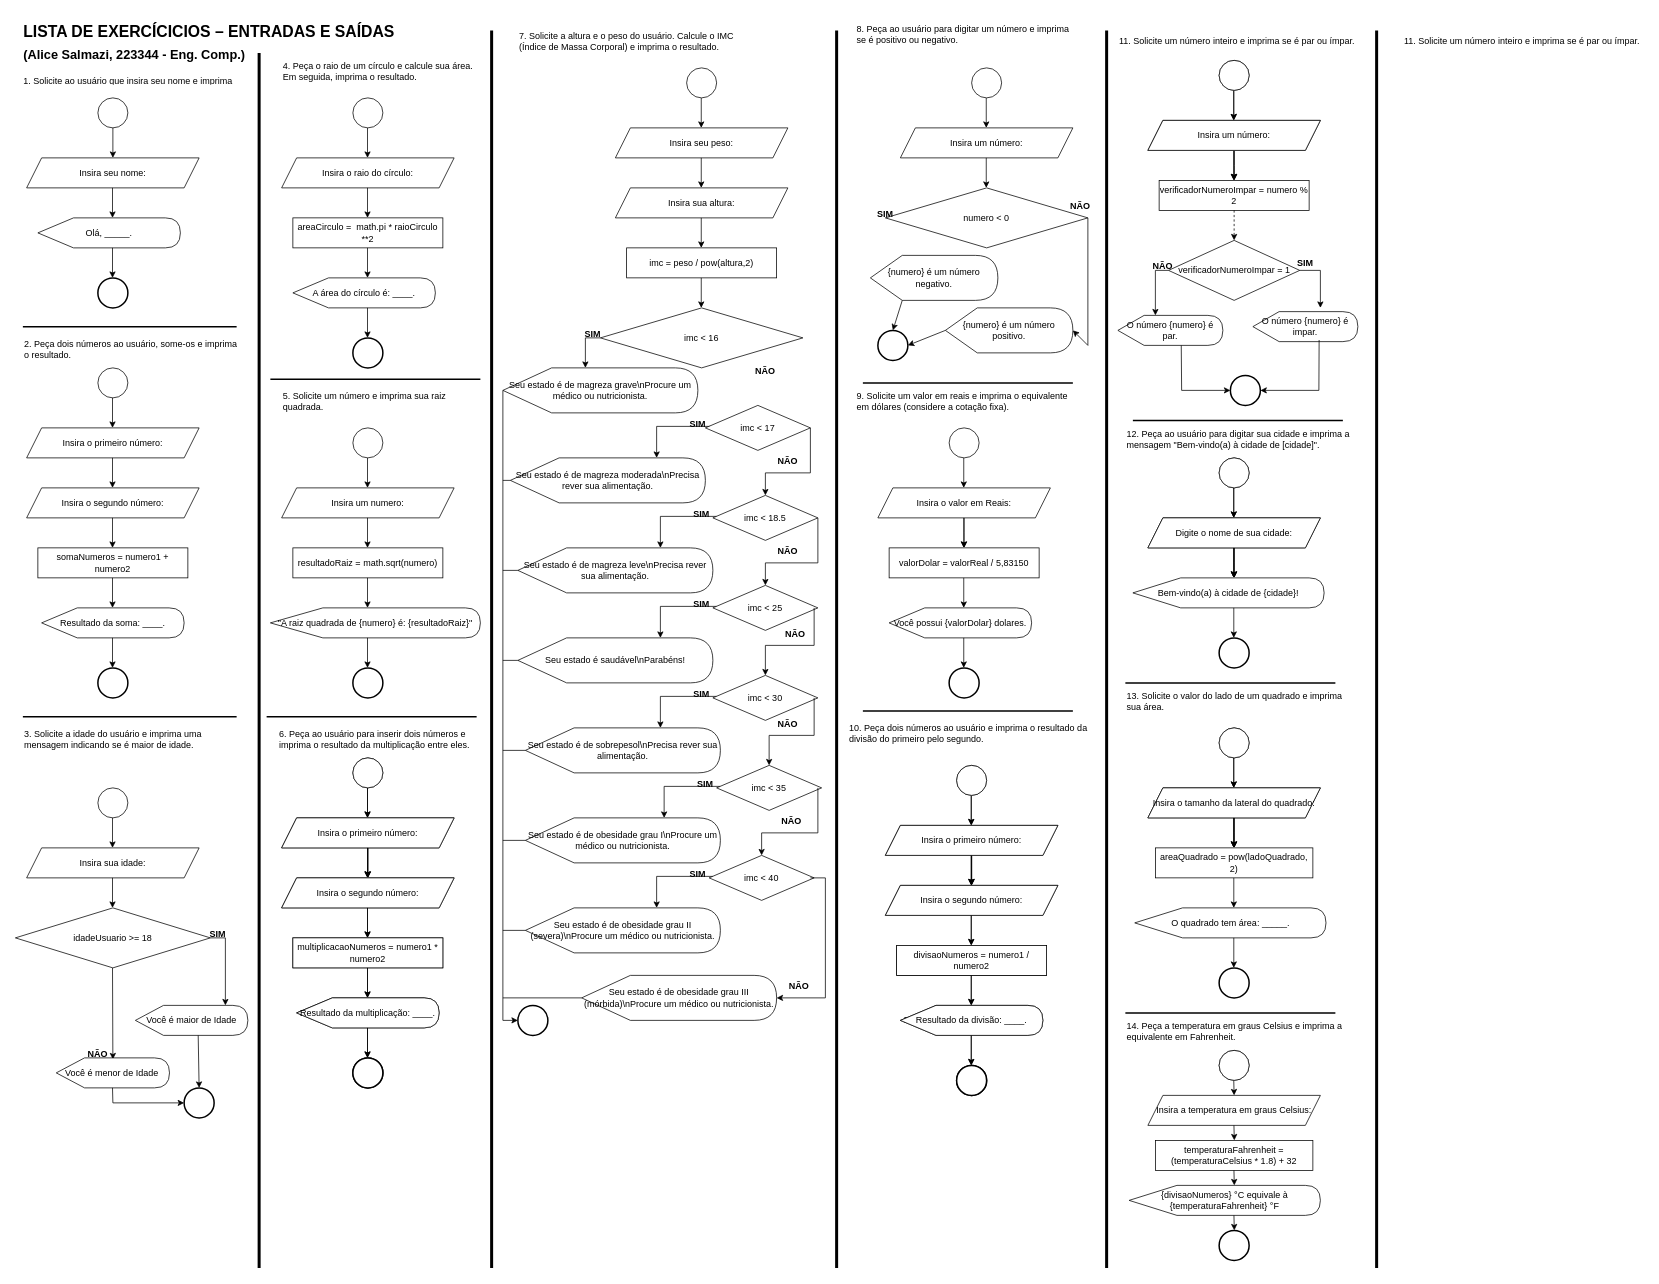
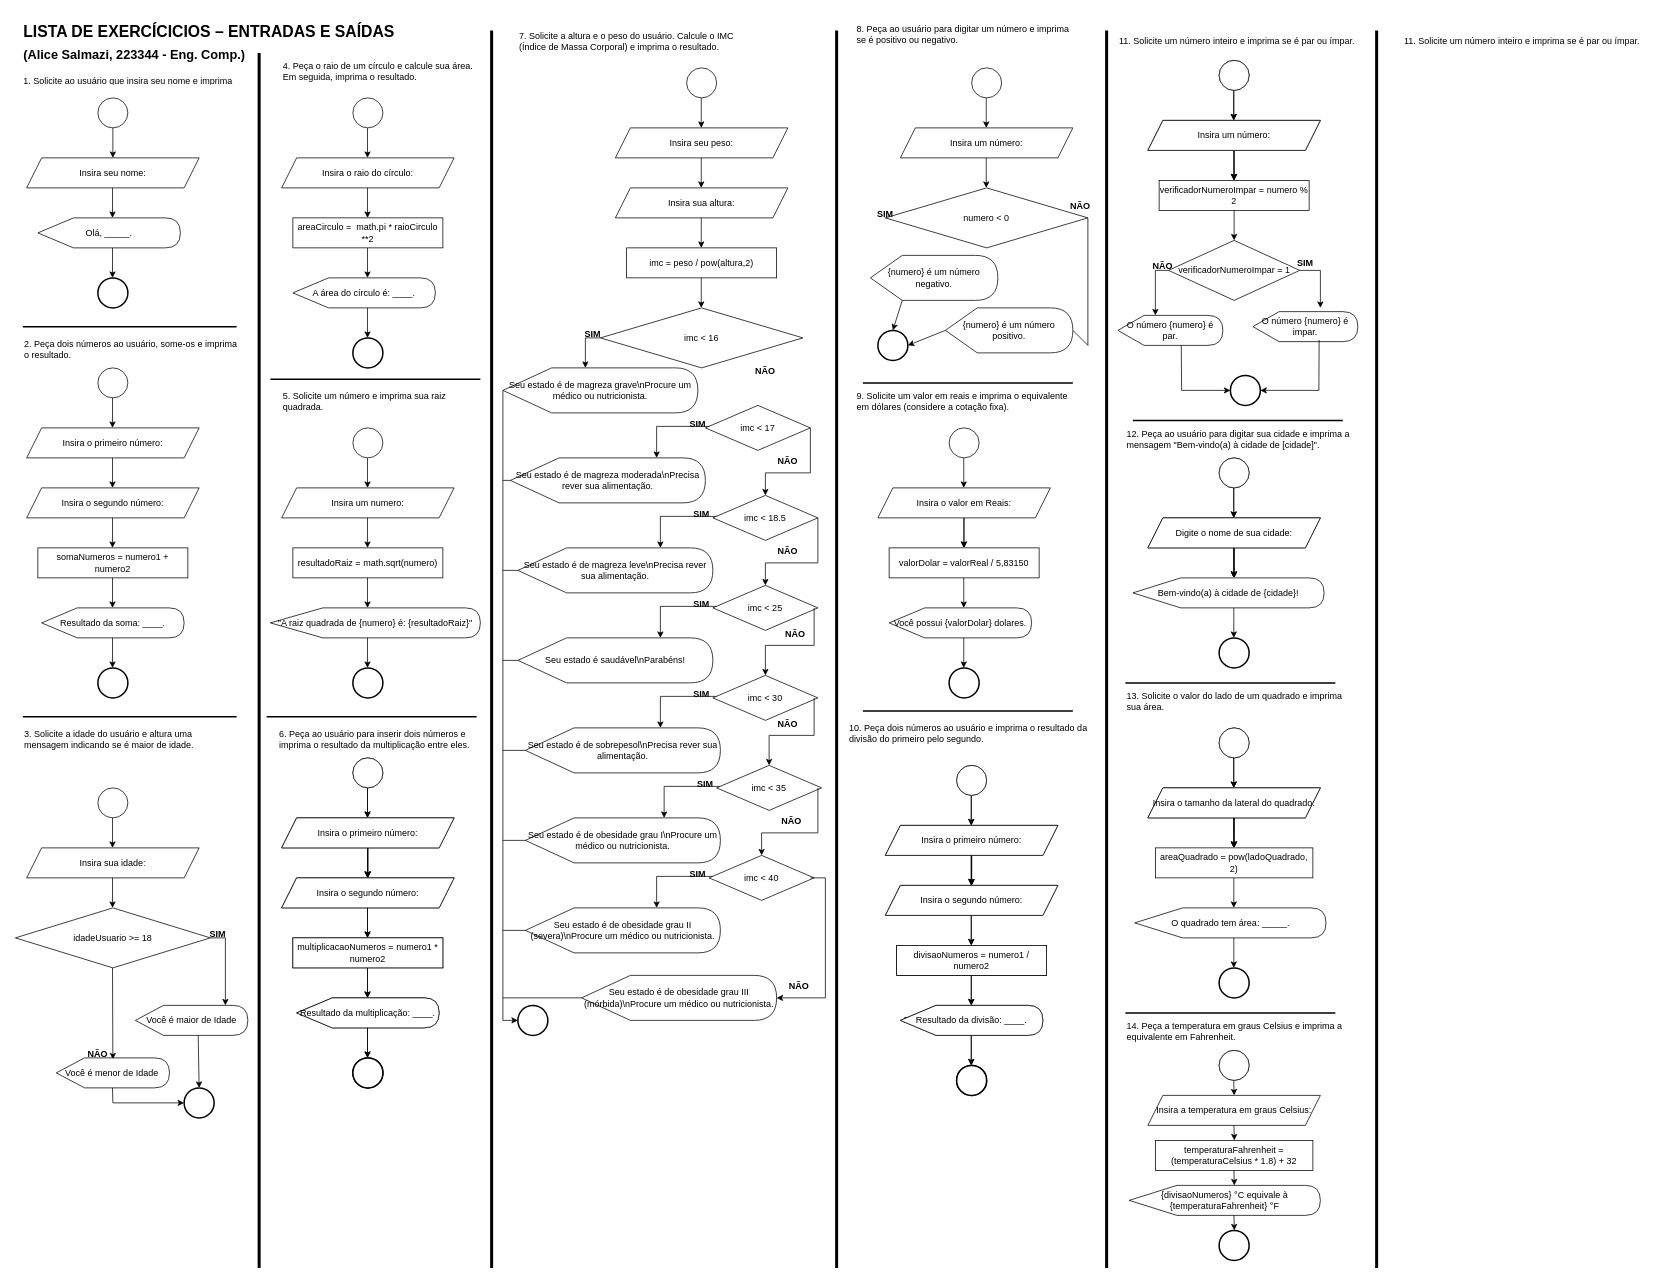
edge "verificadorNumeroImpar = numero % 2" -> "verificadorNumeroImpar = 1": style dashed -> solid
edge "numero < 0" -> "{numero} é um número positivo.": arrowhead classic -> none
node "3. Solicite a idade do usuário e imprima uma mensagem indicando se é maior de idade.": label "3. Solicite a idade do usuário e imprima uma mensagem indicando se é maior de idade." -> "3. Solicite a idade do usuário e altura uma mensagem indicando se é maior de idade."
